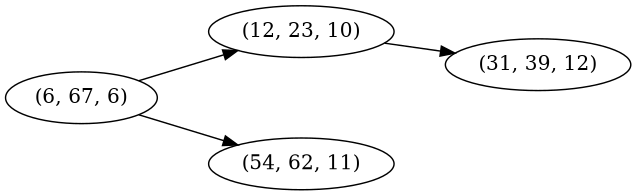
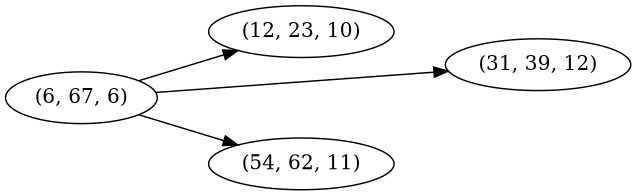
edge "(12, 23, 10)" -> "(31, 39, 12)": now "(6, 67, 6)" -> "(31, 39, 12)"
